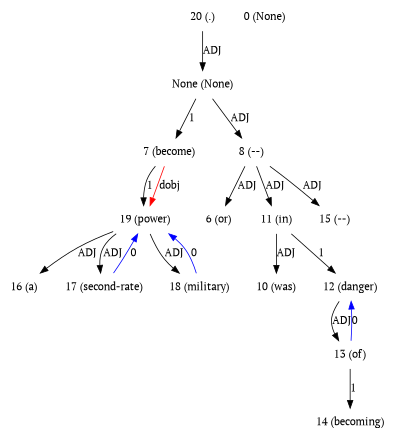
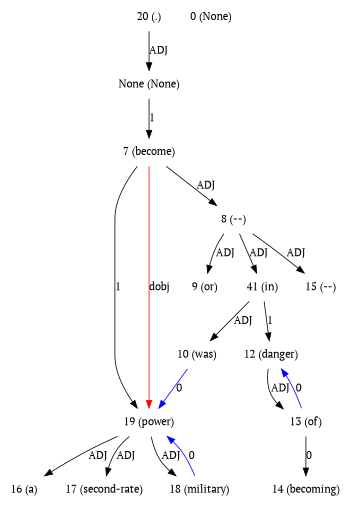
edge "None (None)" -> "8 (--)": now "7 (become)" -> "8 (--)"
node "6 (or)": label "6 (or)" -> "9 (or)"
node "11 (in)": label "11 (in)" -> "41 (in)"
edge "17 (second-rate)" -> "19 (power)": now "10 (was)" -> "19 (power)"
edge "13 (of)" -> "14 (becoming)": label "1" -> "0"
